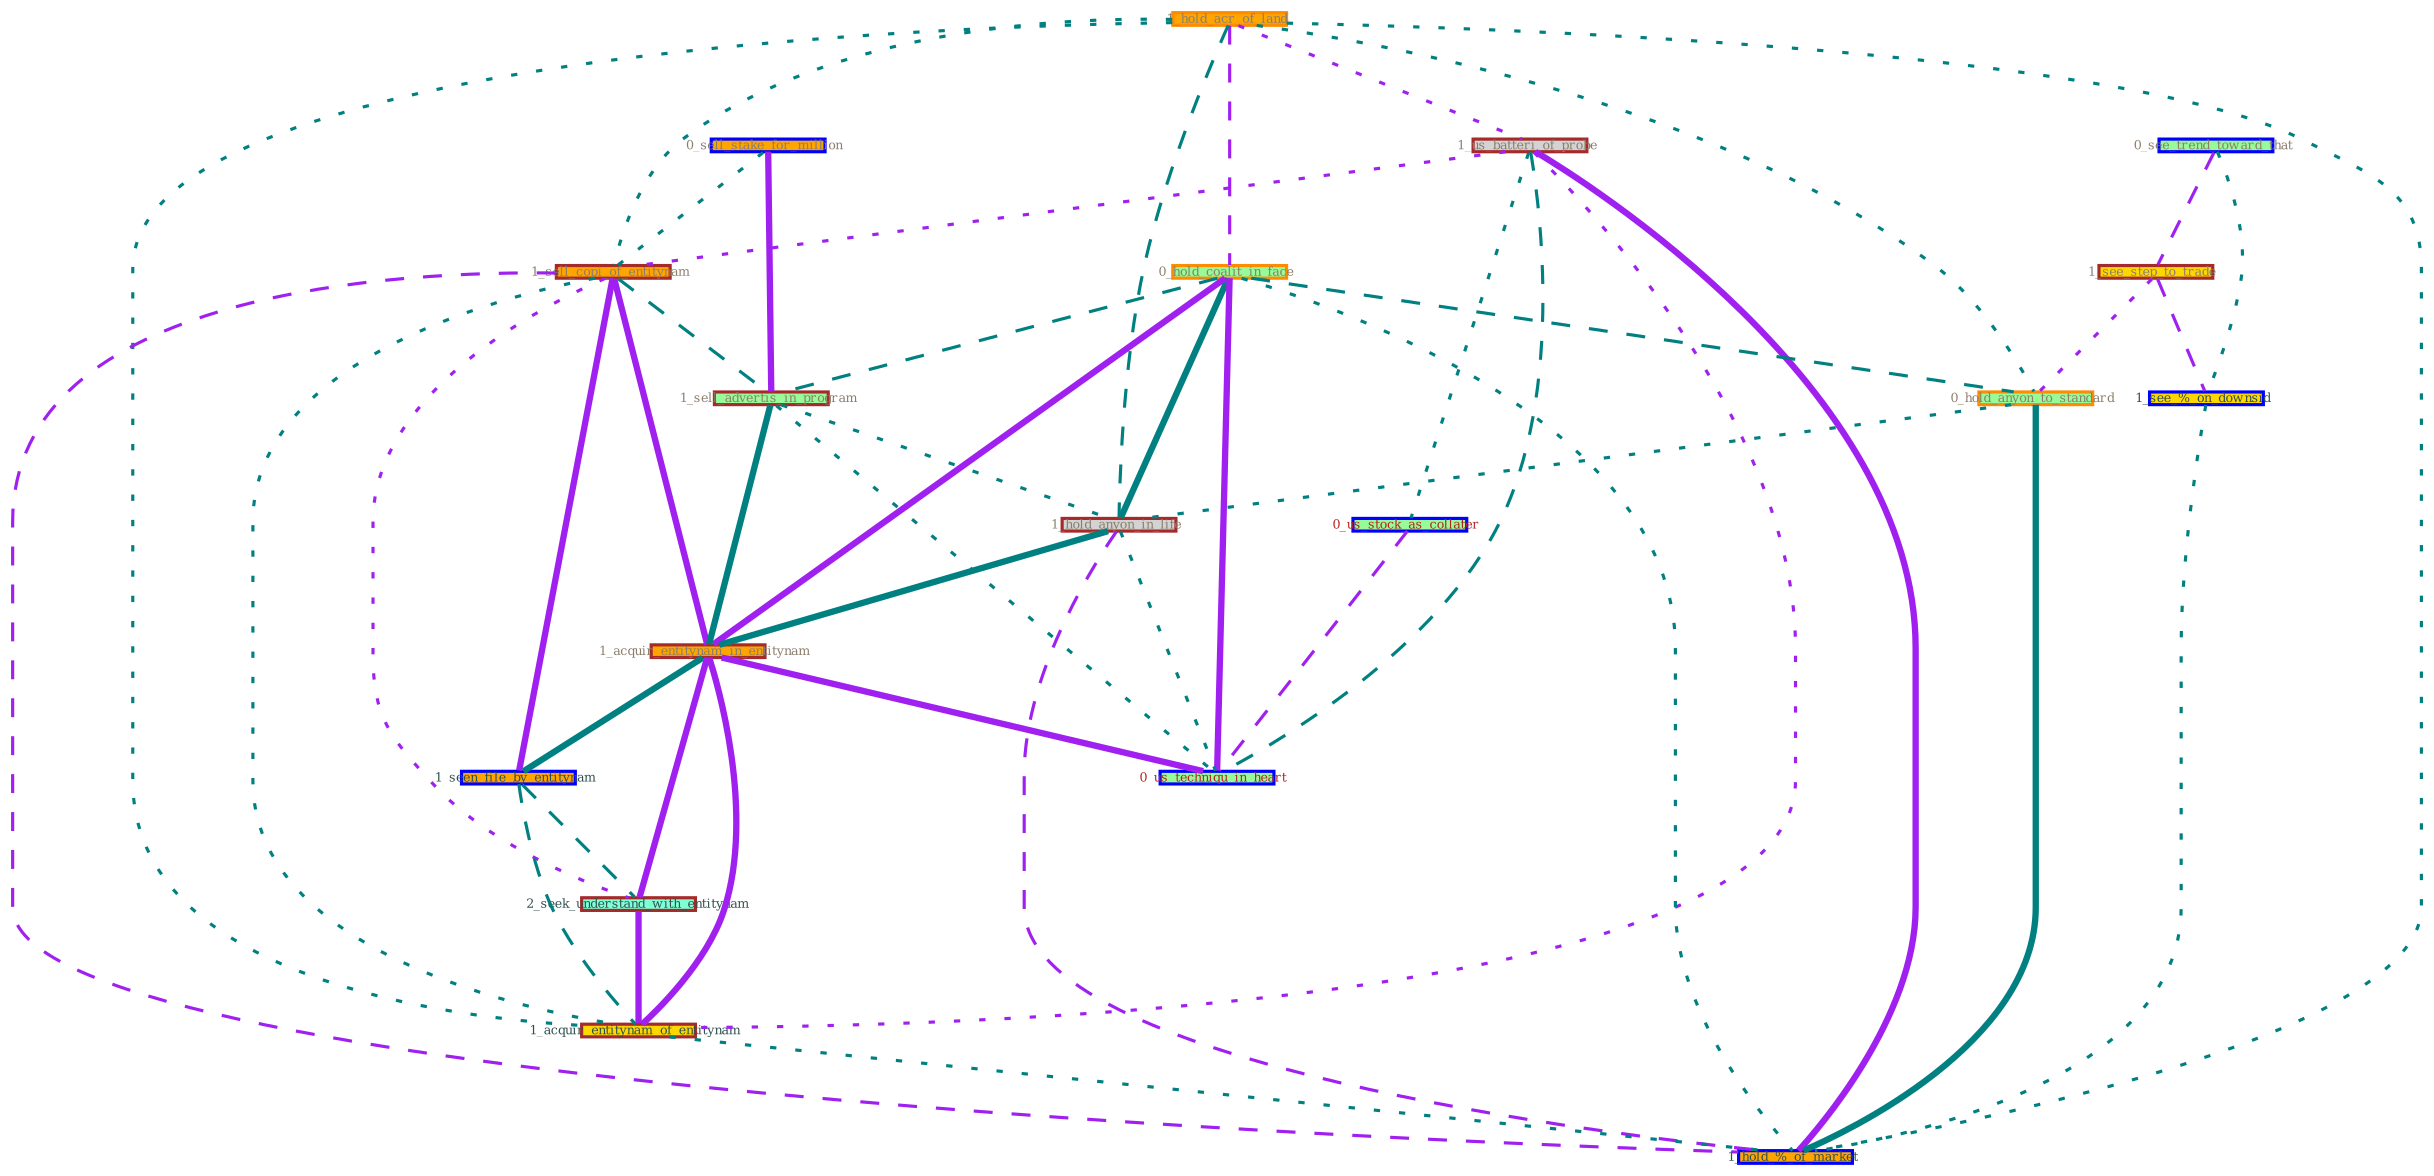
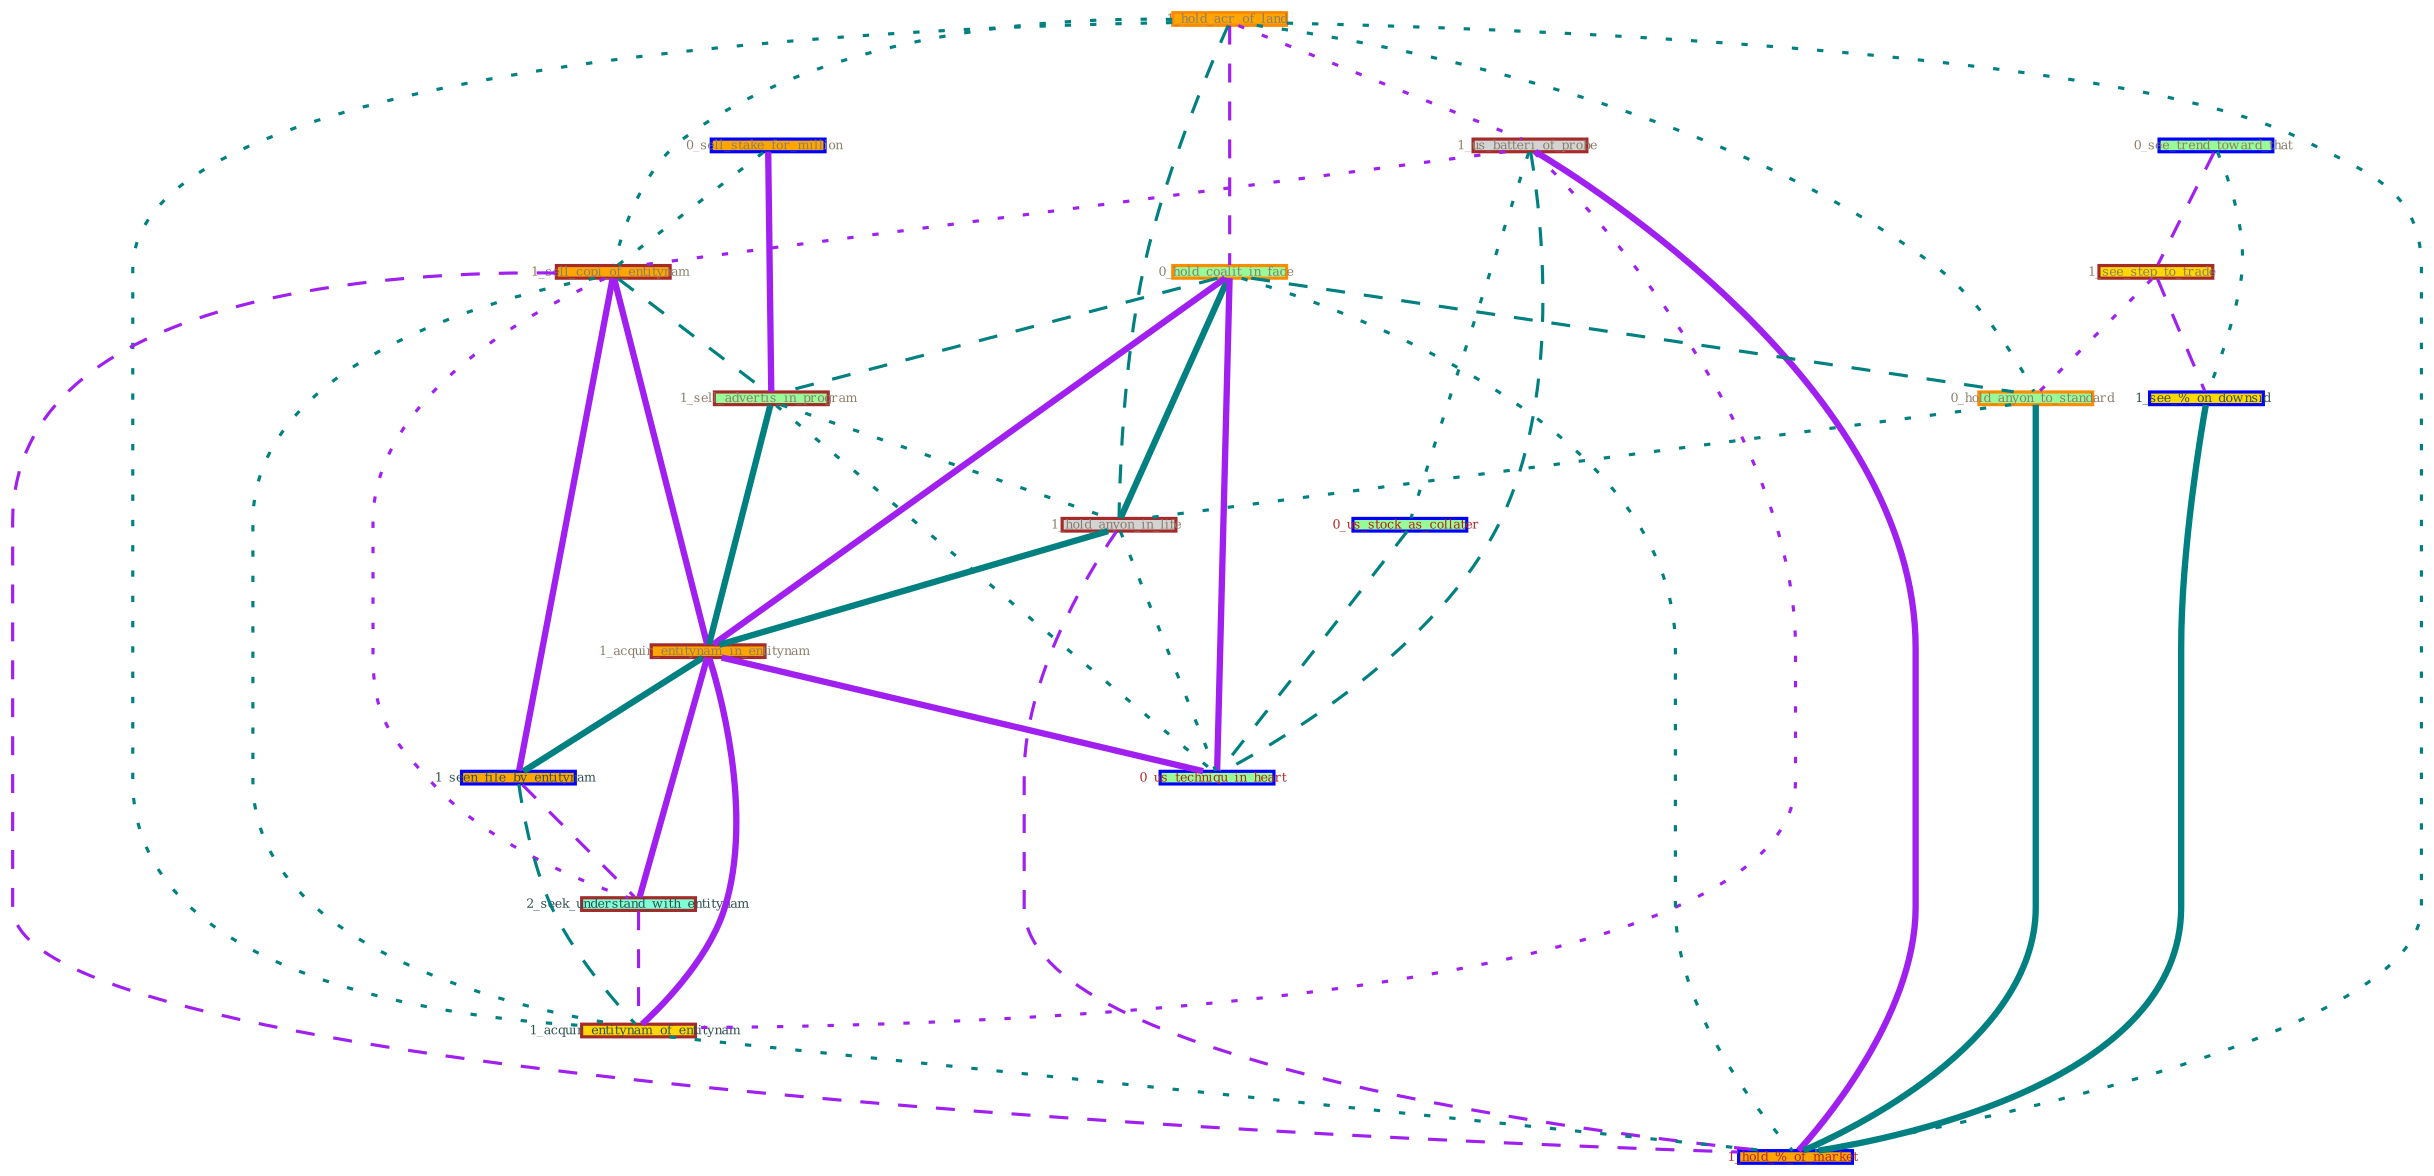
edge "0_us_stock_as_collater" -- "0_us_techniqu_in_heart": color purple -> teal
edge "1_seen_file_by_entitynam" -- "2_seek_understand_with_entitynam": color teal -> purple
edge "1_see_%_on_downsid" -- "1_hold_%_of_market": style dotted -> bold
edge "2_seek_understand_with_entitynam" -- "1_acquir_entitynam_of_entitynam": style bold -> dashed
node "1_hold_%_of_market": fontcolor #2f4f4f -> #b22222
